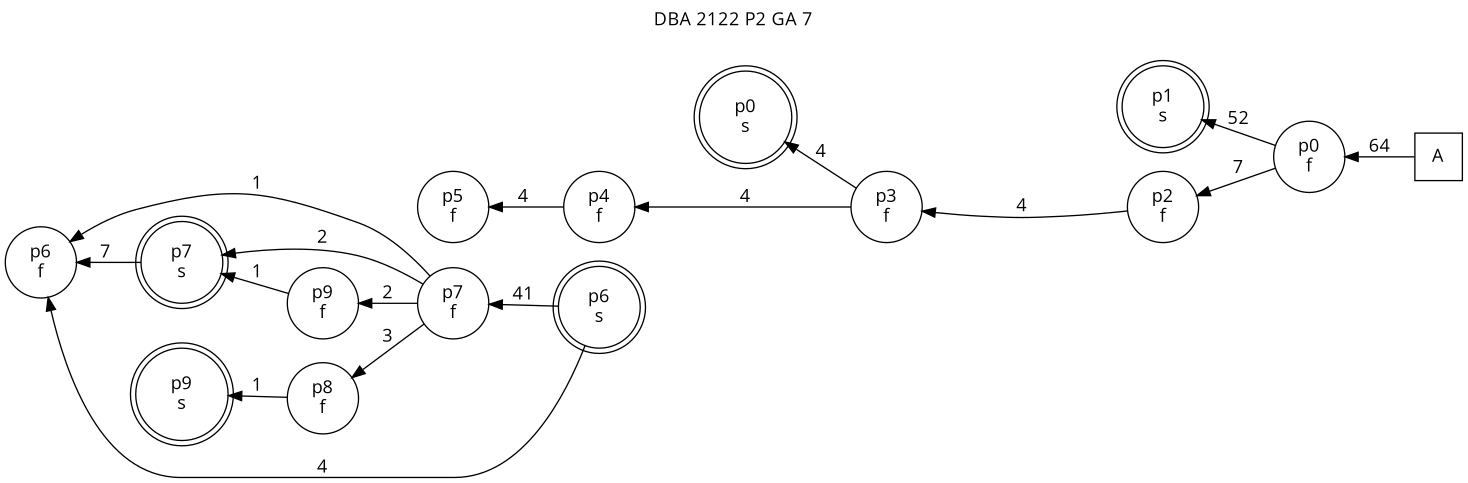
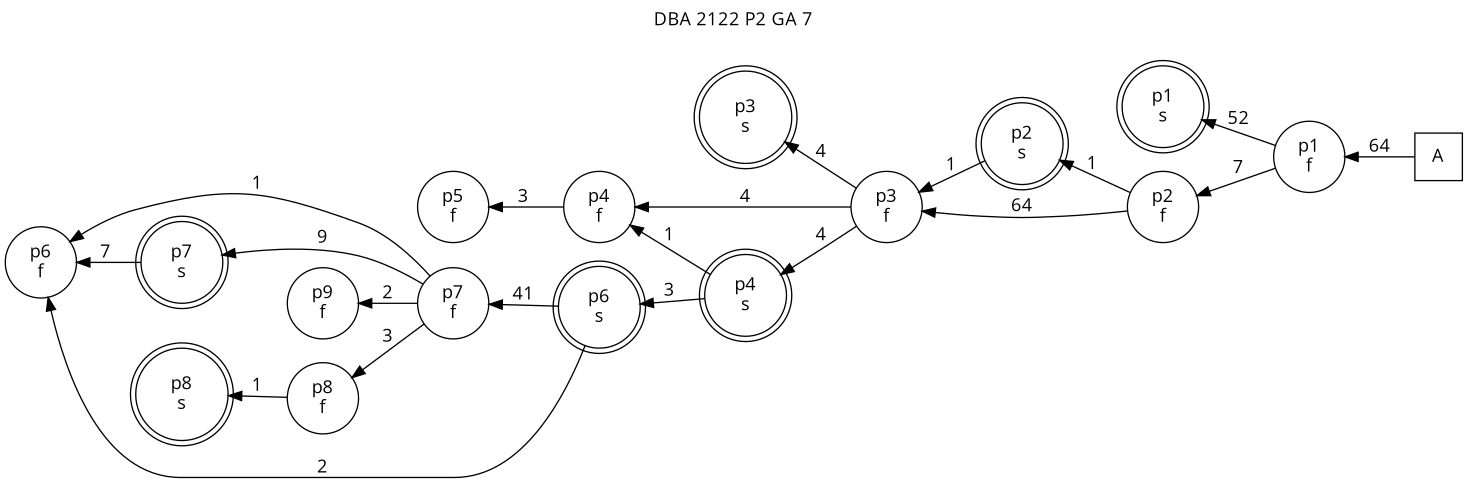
node "p0 s": label "p0 s" -> "p3 s"
node "p2 s": added
node "p0 f": label "p0 f" -> "p1 f"
edge "p4 f" -> "p5 f": label "4" -> "3"
edge "p2 f" -> "p3 f": label "4" -> "64"
edge "p7 f" -> "p7 s": label "2" -> "9"
edge "p9 f" -> "p7 s": removed, label "1"
node "p4 s": added
node "p9 s": label "p9 s" -> "p8 s"
edge "p6 s" -> "p6 f": label "4" -> "2"
